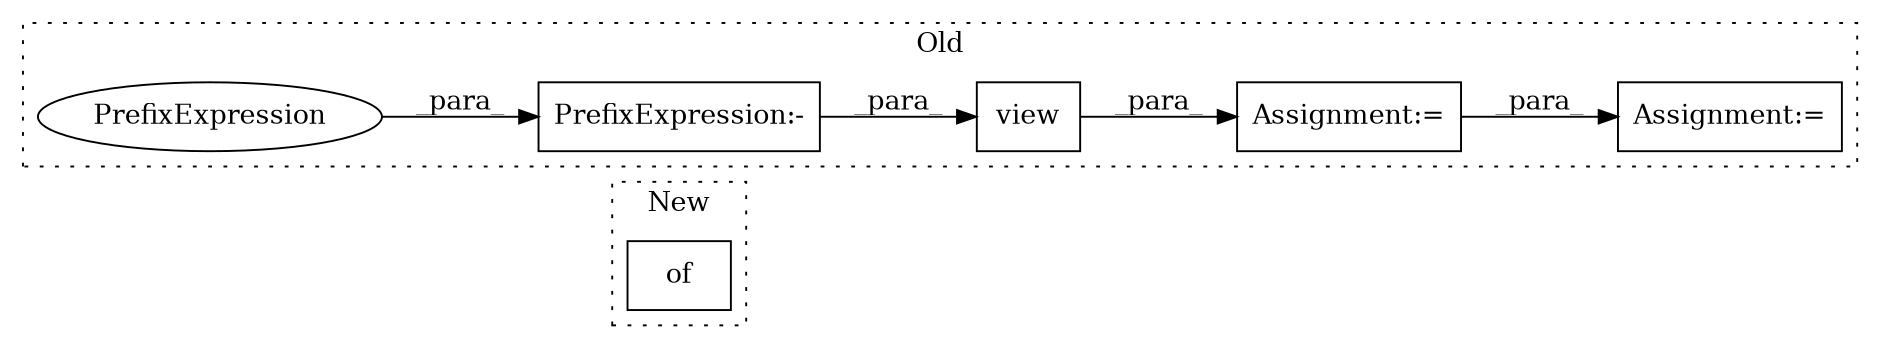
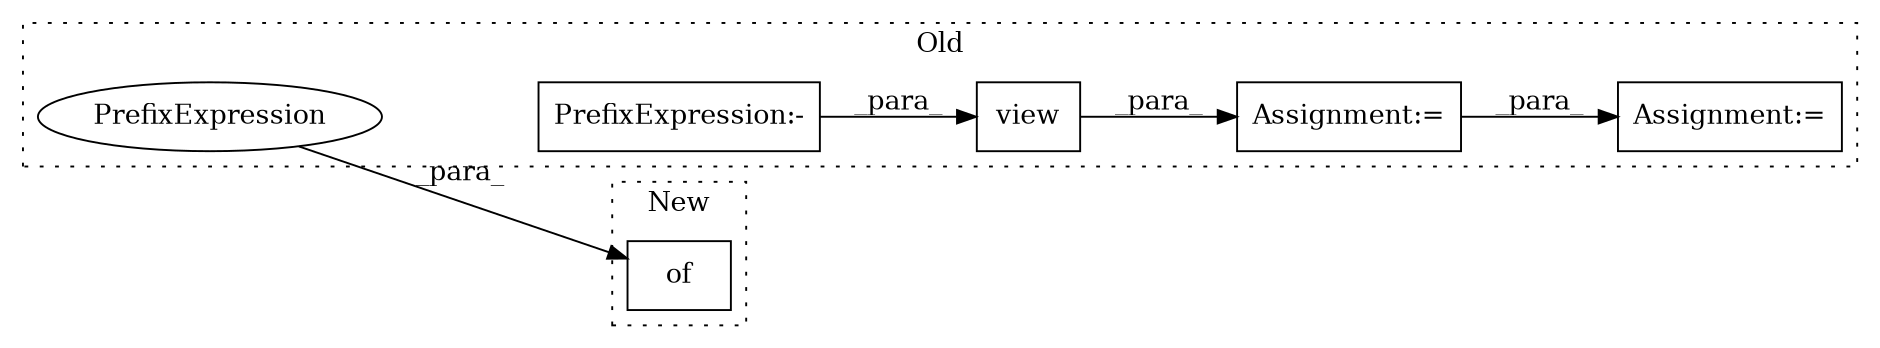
edge "PrefixExpression" -> "PrefixExpression:-": now "PrefixExpression" -> "of"
